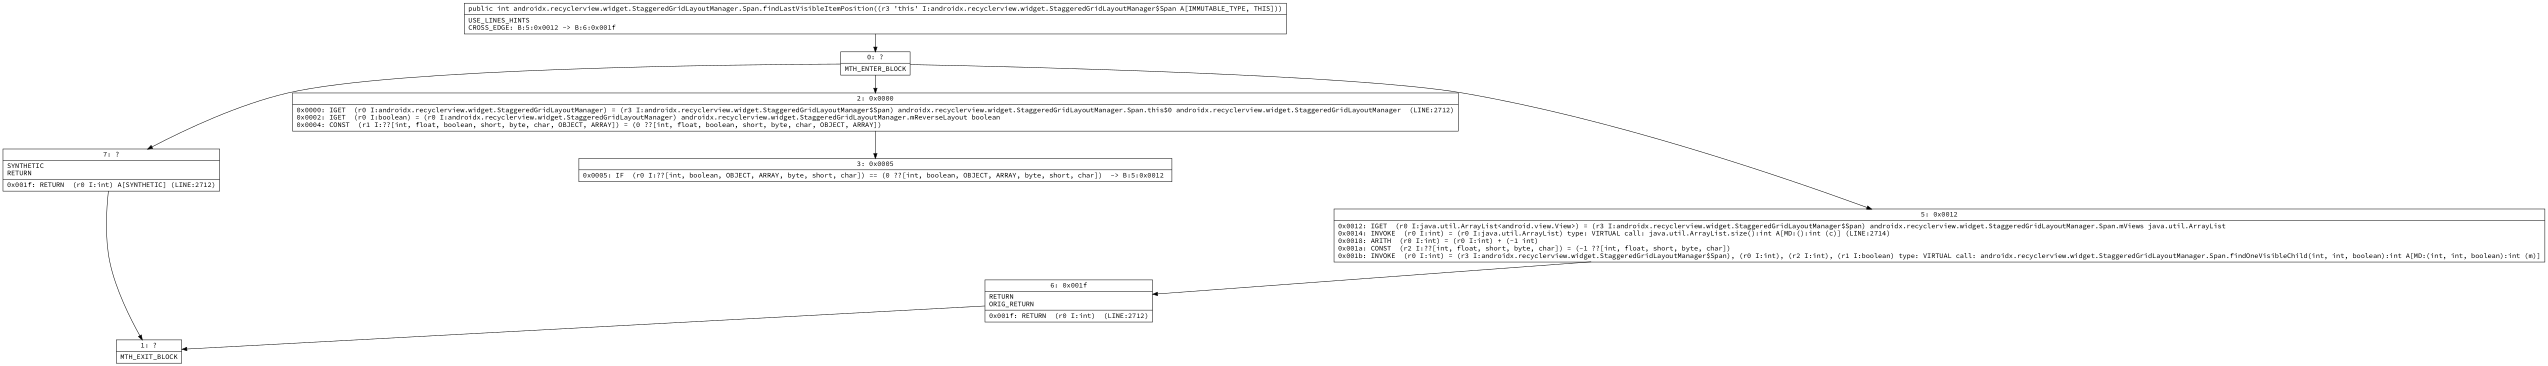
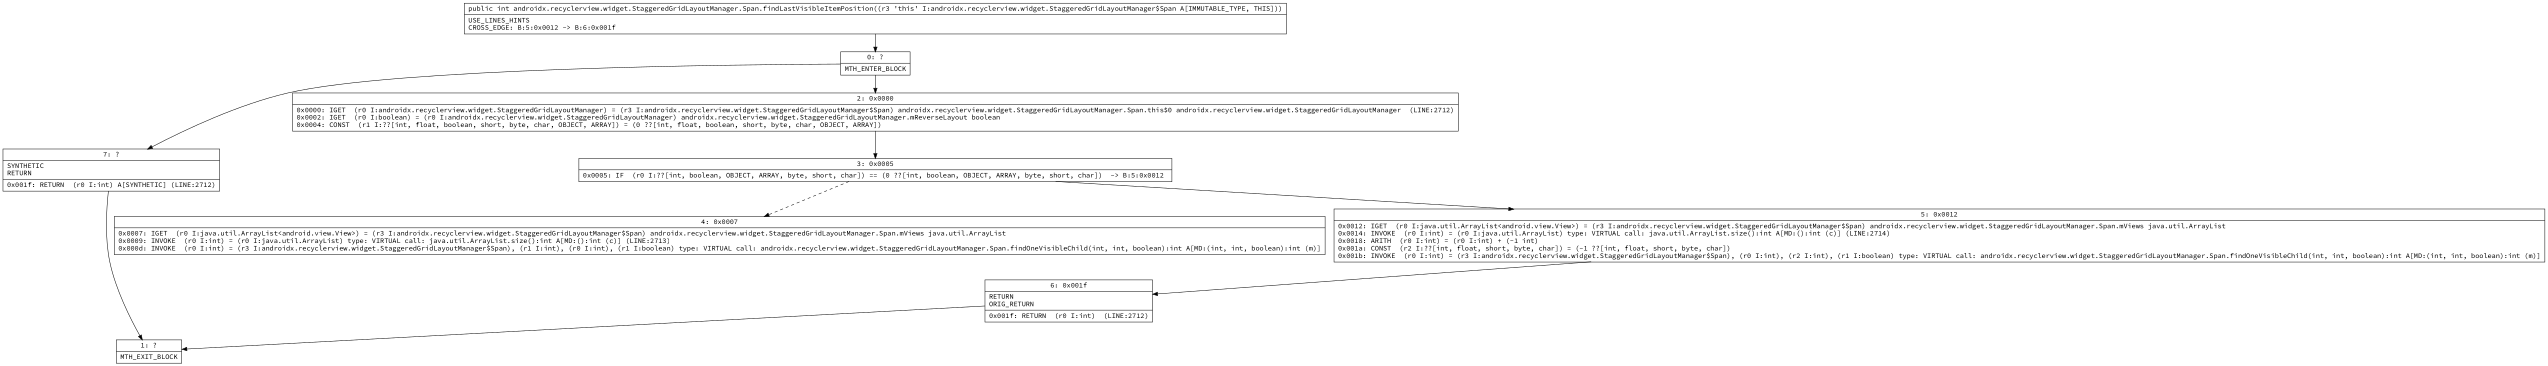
edge "0: ?" -> "5: 0x0012": now "3: 0x0005" -> "5: 0x0012"
node "4: 0x0007": added
